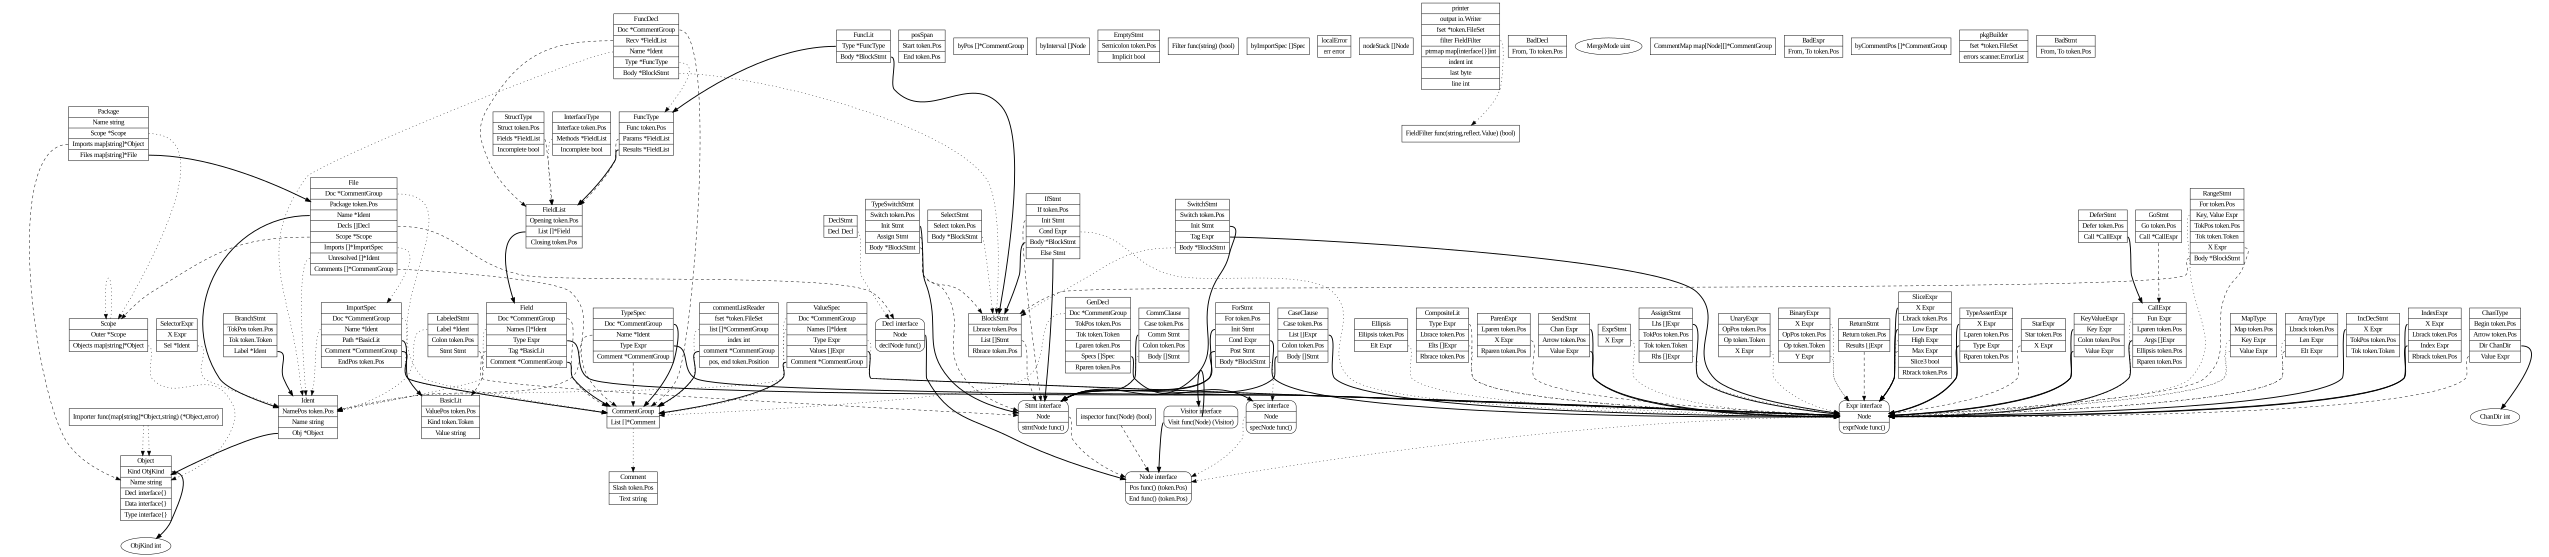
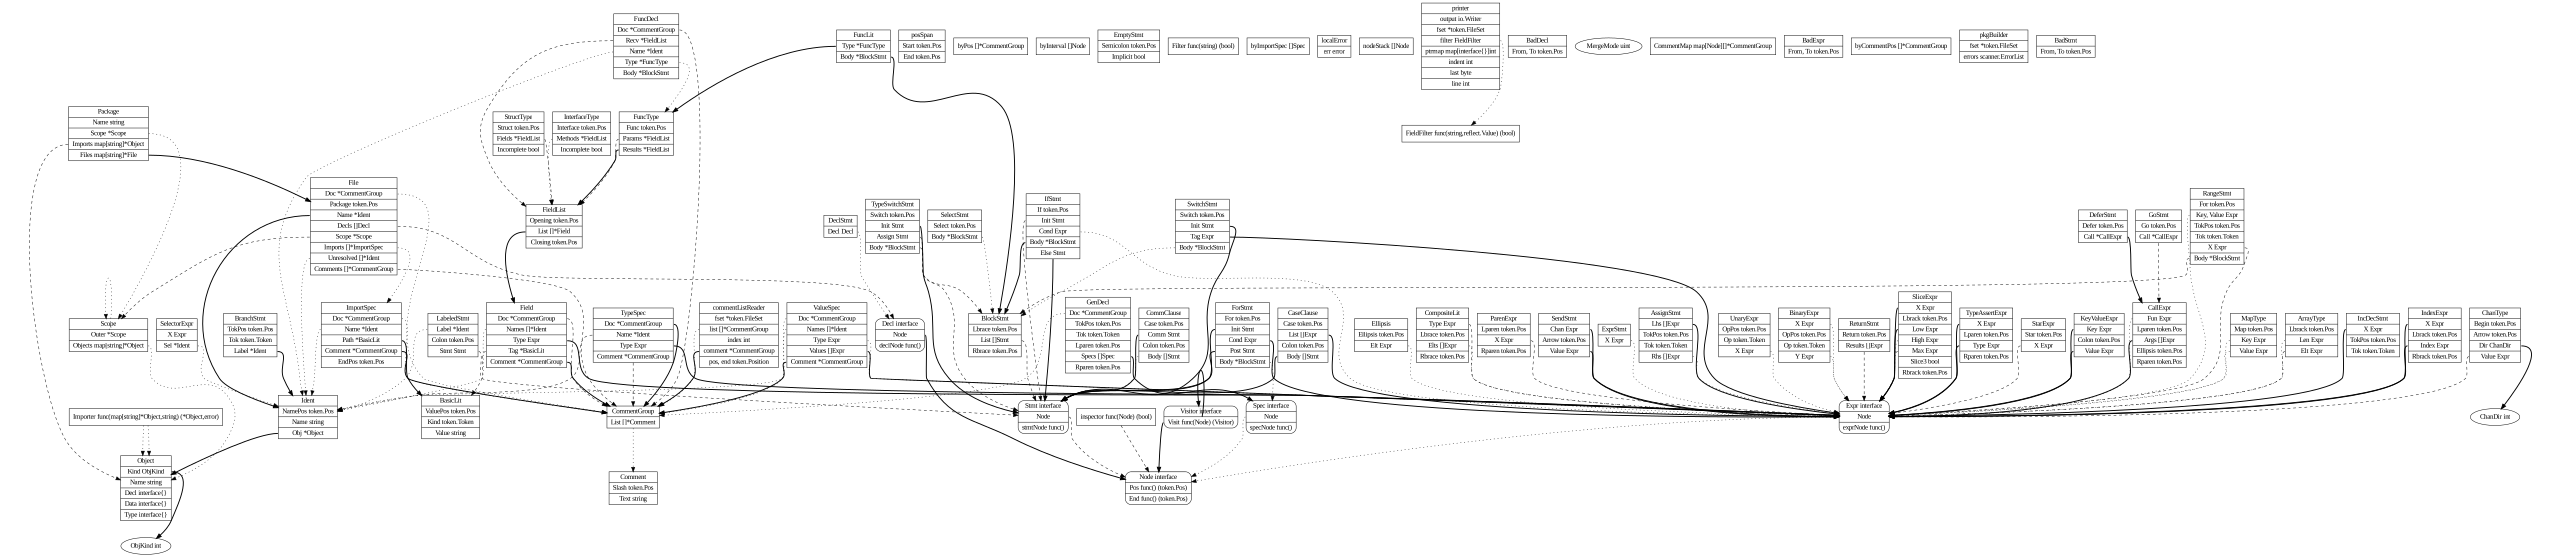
edge "FuncDecl" -> "BlockStmt": removed
